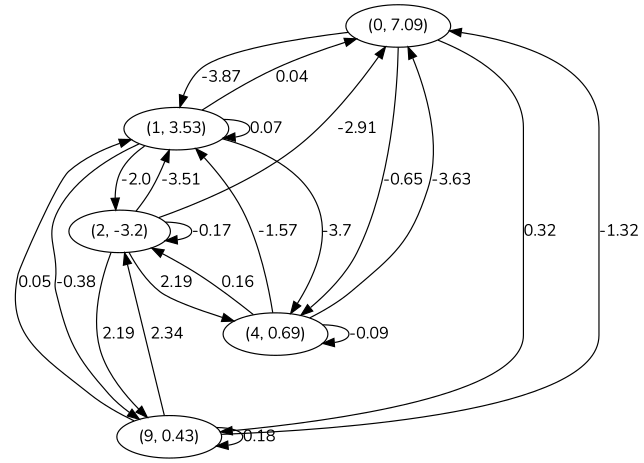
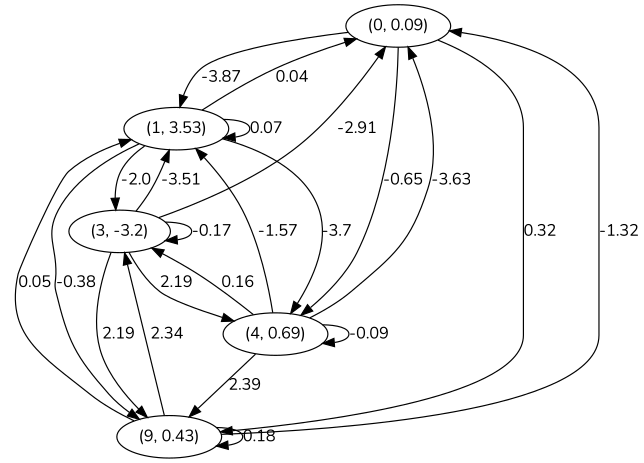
node "(0, 7.09)": label "(0, 7.09)" -> "(0, 0.09)"
node "(2, -3.2)": label "(2, -3.2)" -> "(3, -3.2)"
edge "(4, 0.69)" -> "(9, 0.43)": added, label "2.39"
